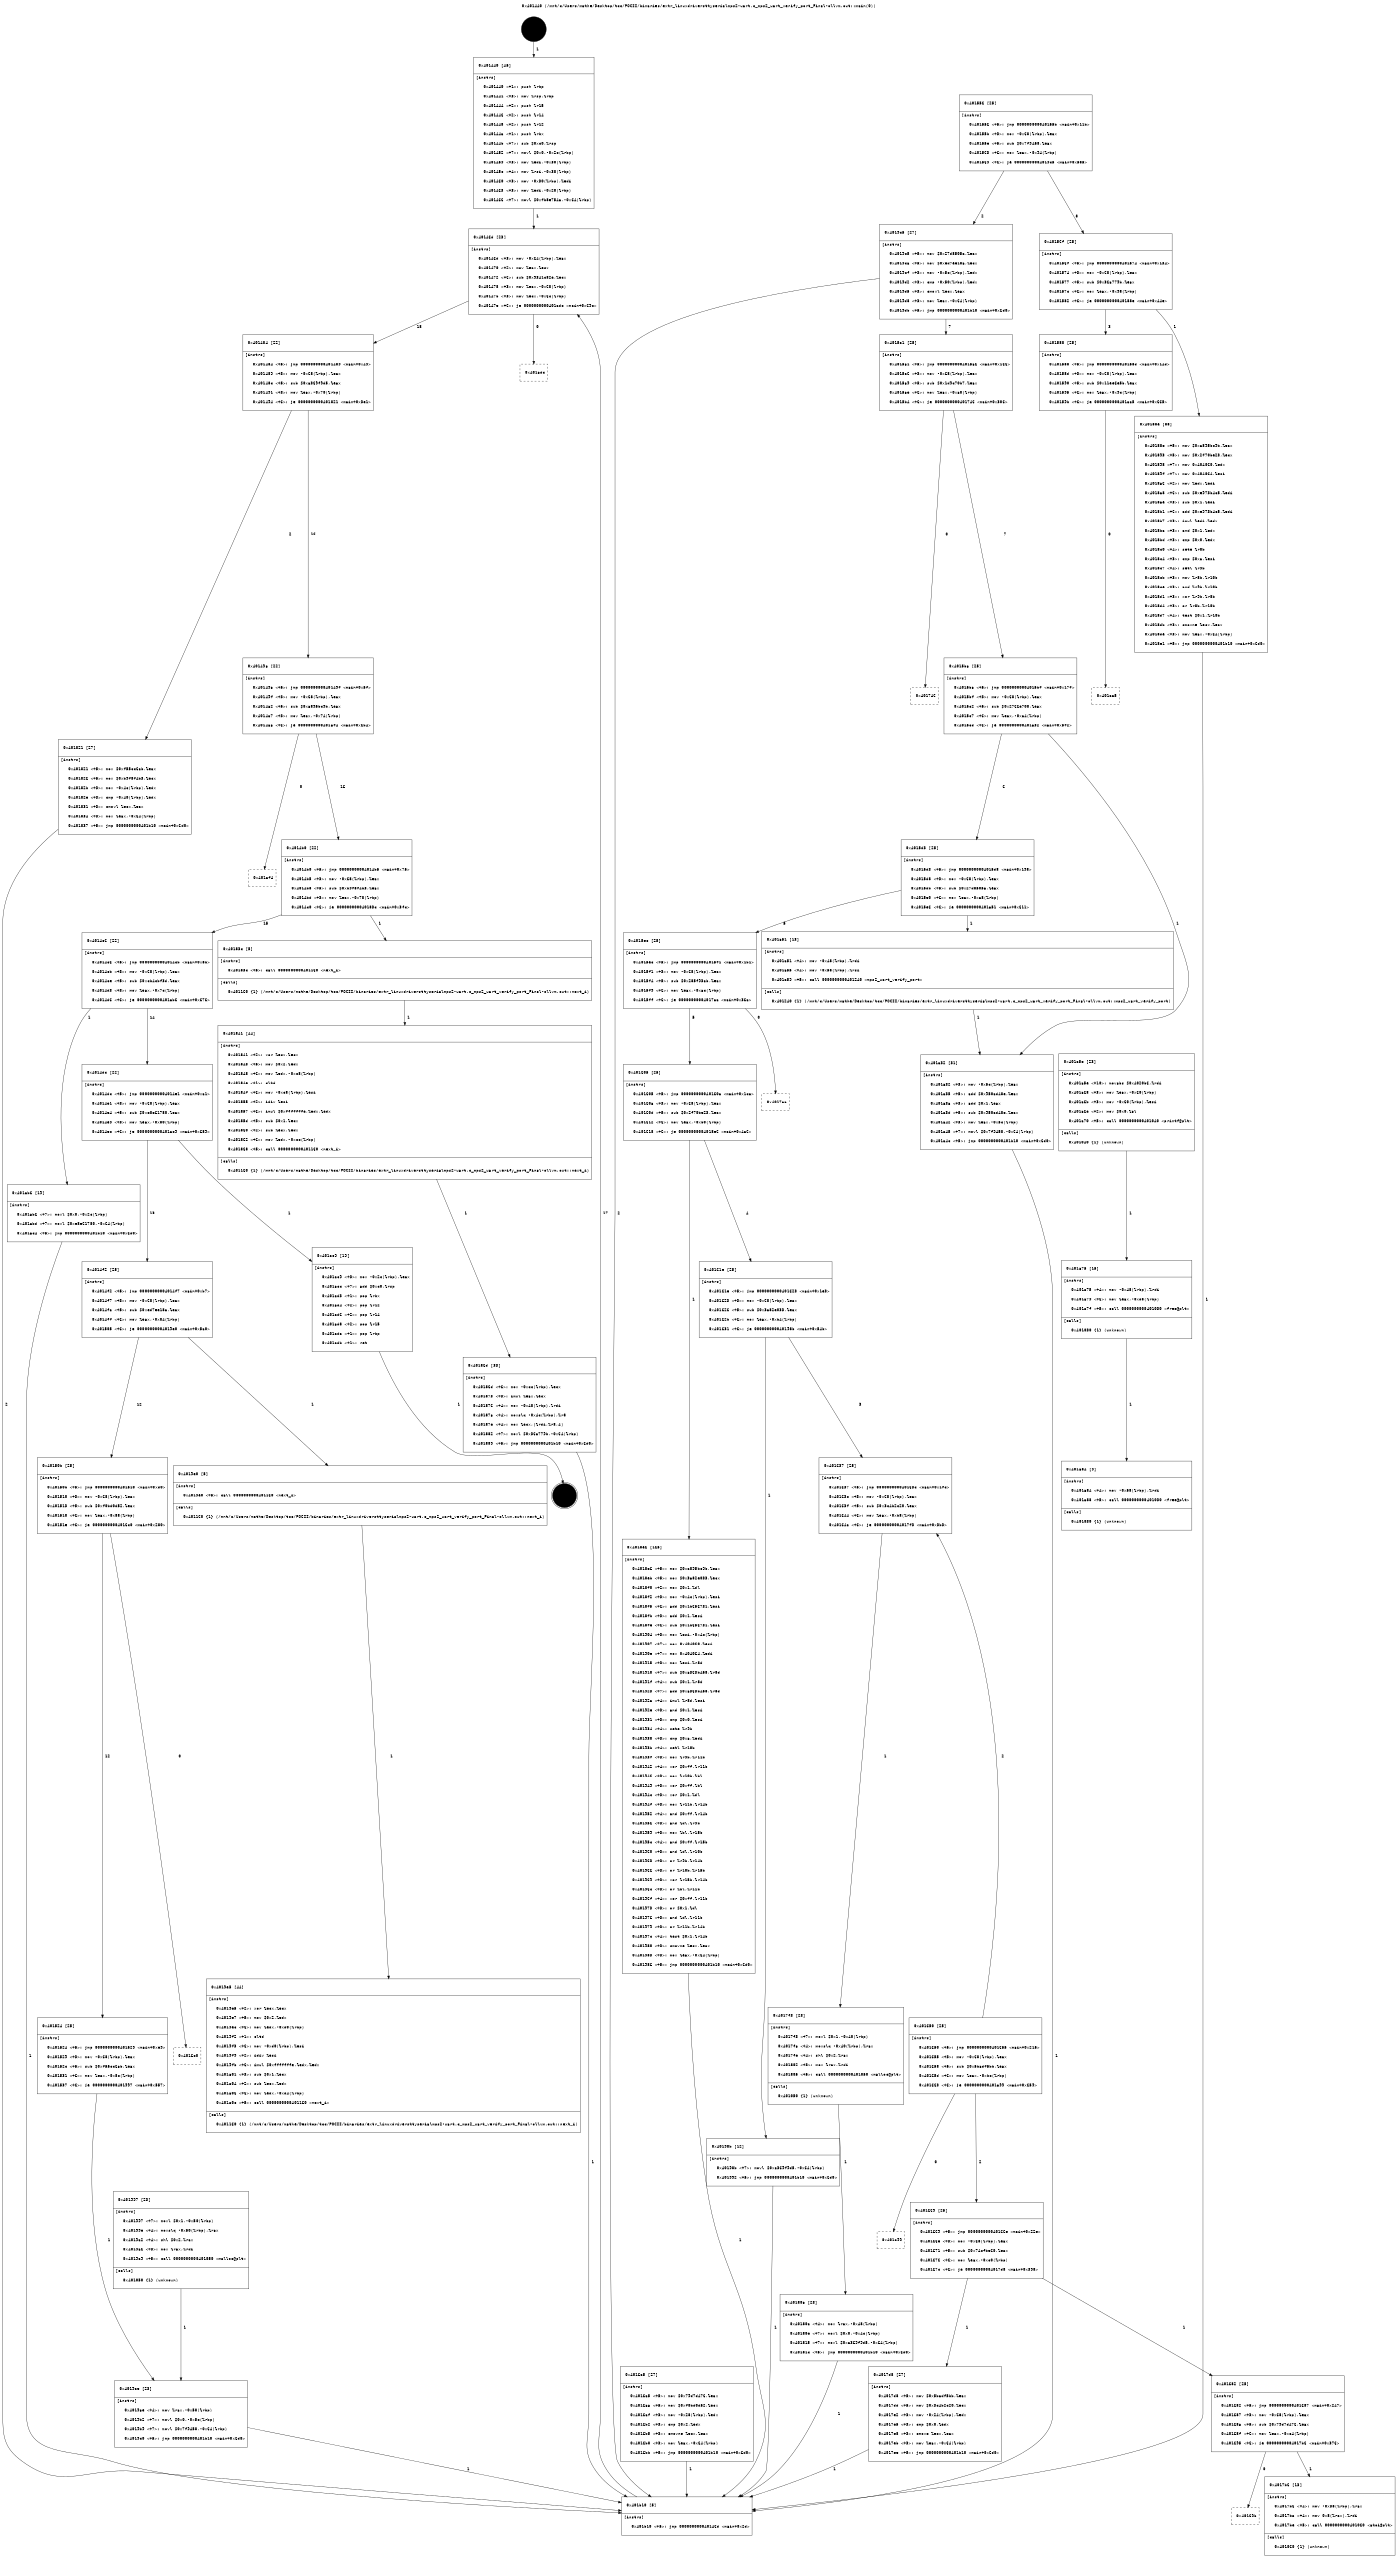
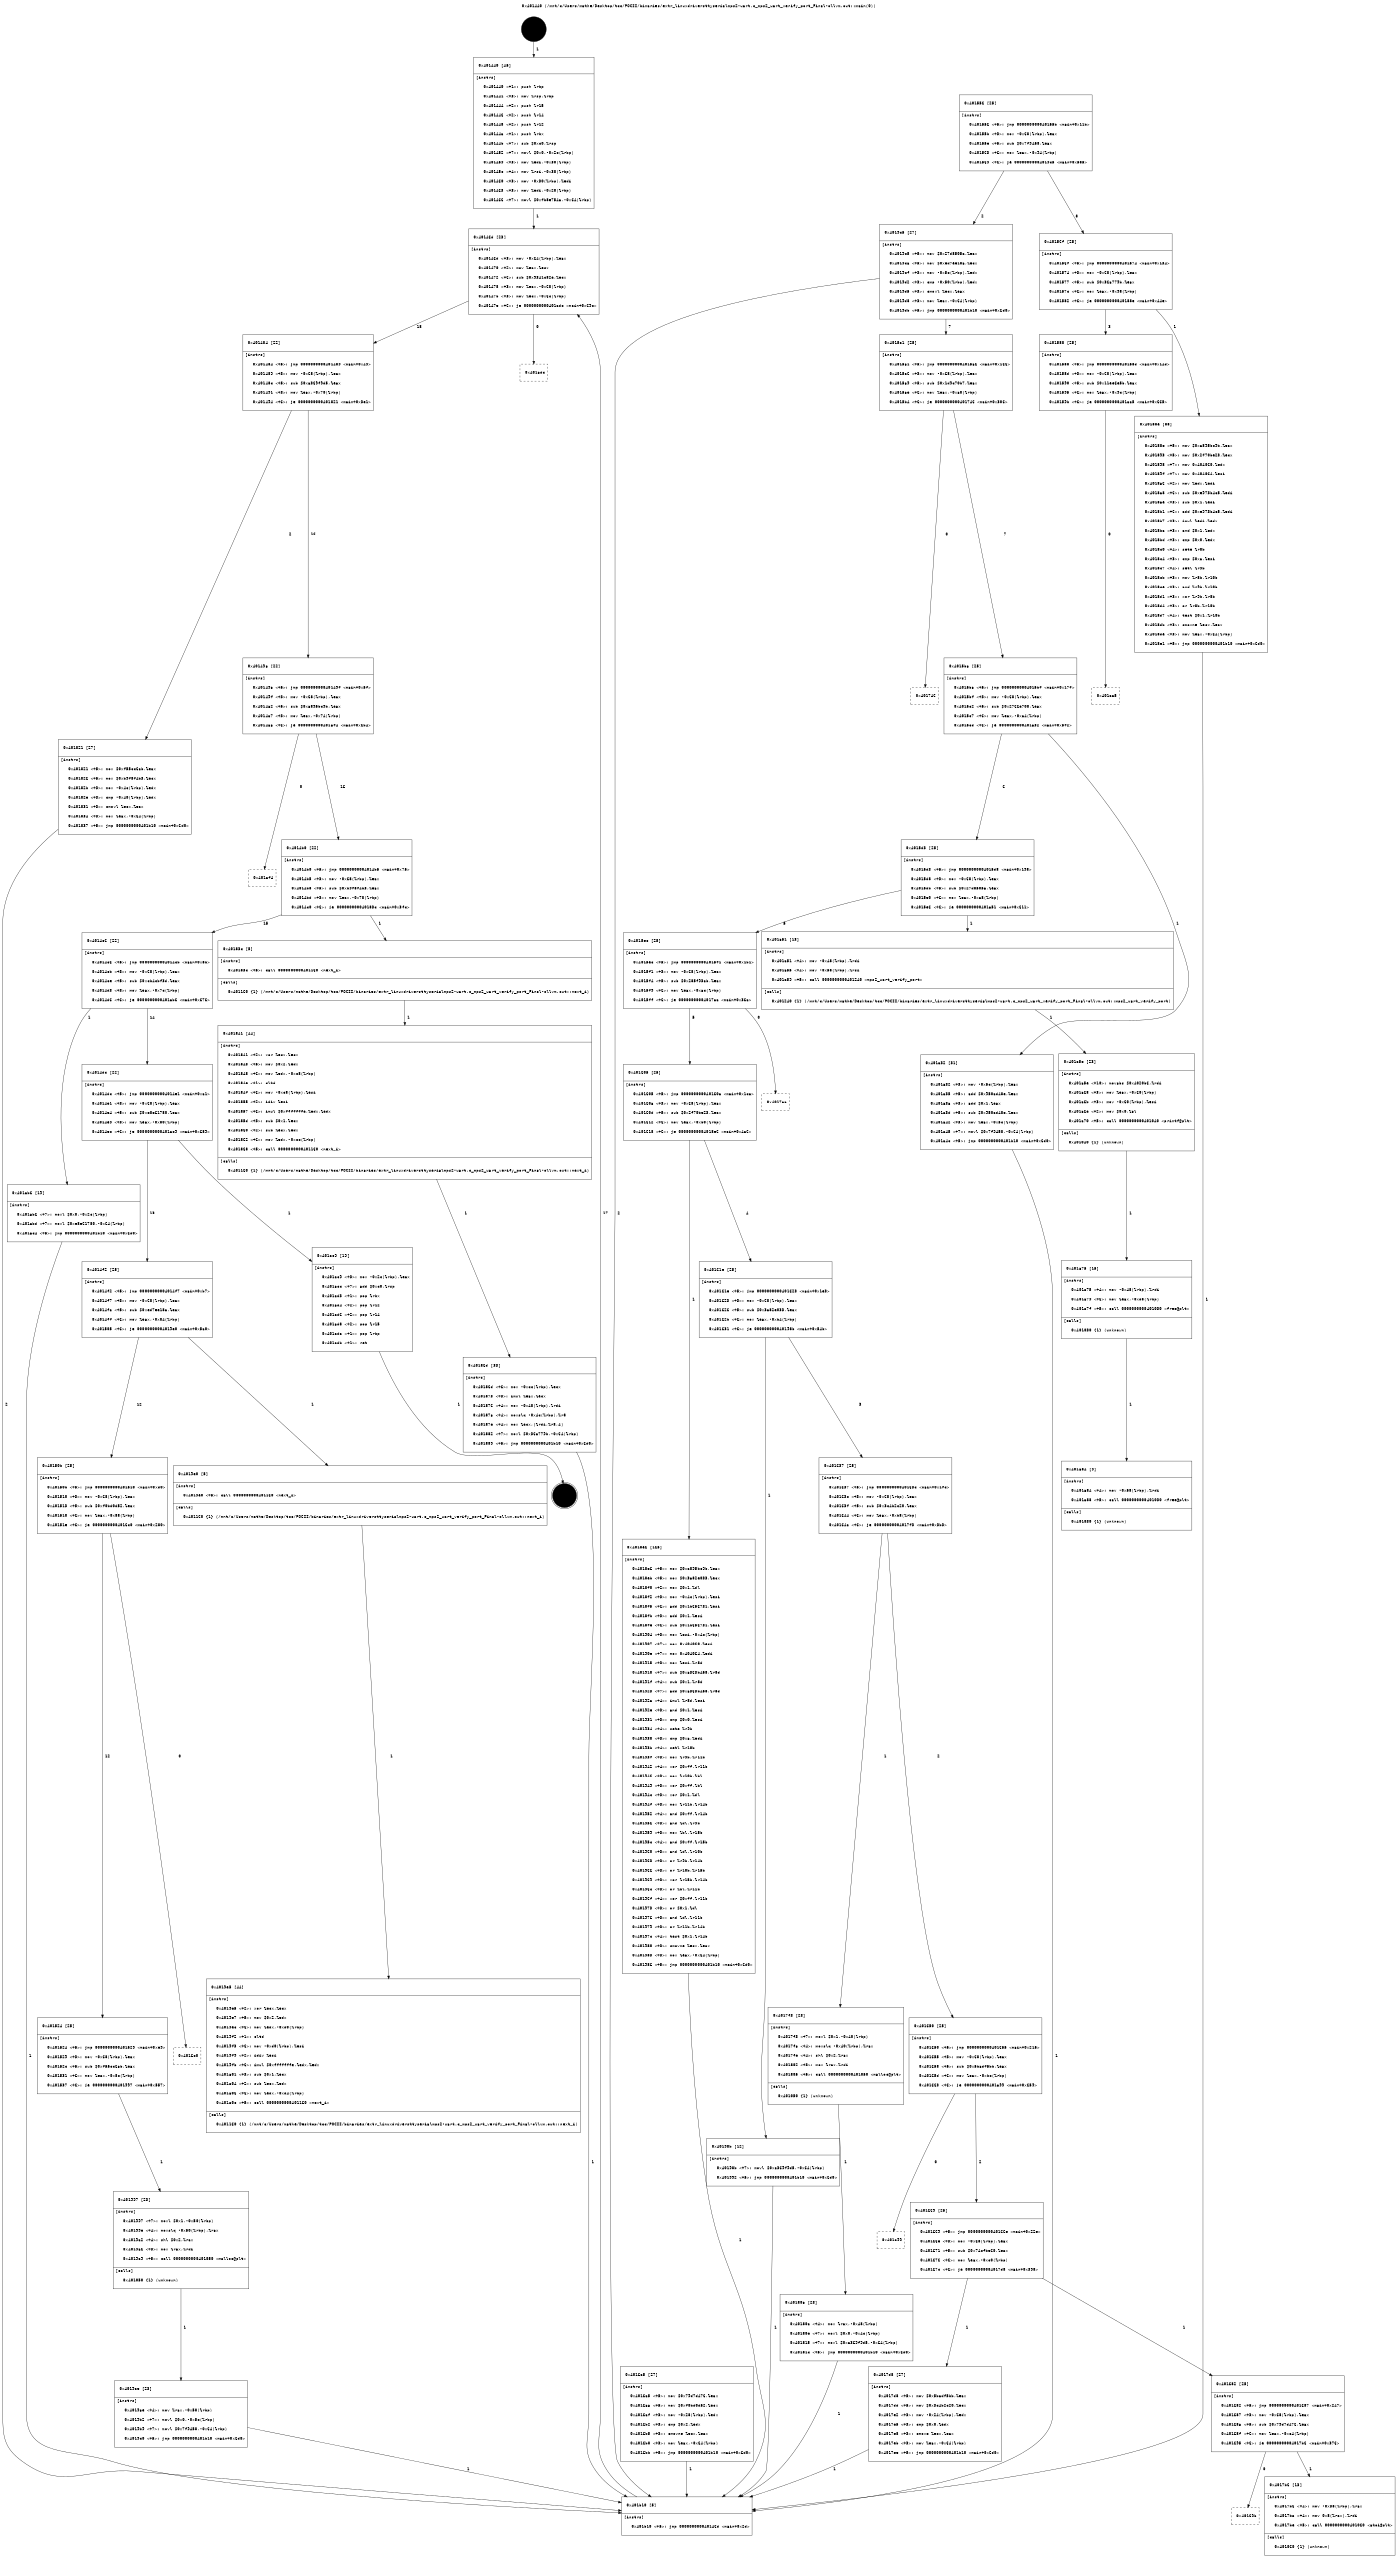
edge "0x401a51 [13]" -> "0x401a32 [31]": now "0x401a51 [13]" -> "0x401a5e [23]"
edge "0x401650 [25]" -> "0x401637 [25]": reversed
edge "0x401524 [25]" -> "0x4019ae [23]": now "0x401524 [25]" -> "0x401997 [23]"
